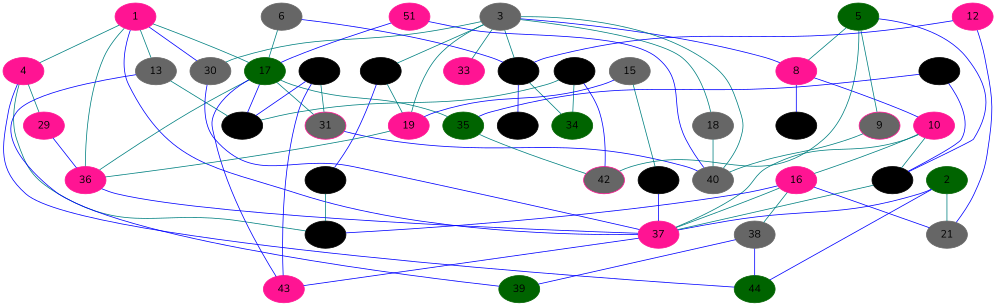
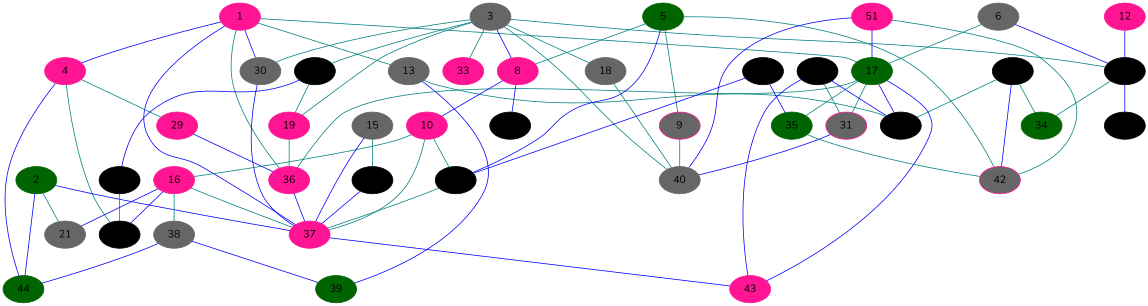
edge "1" -- "4": color teal -> blue
edge "51" -- "42": added
edge "15" -- "19": now "15" -- "37"
edge "12" -- "21": removed
